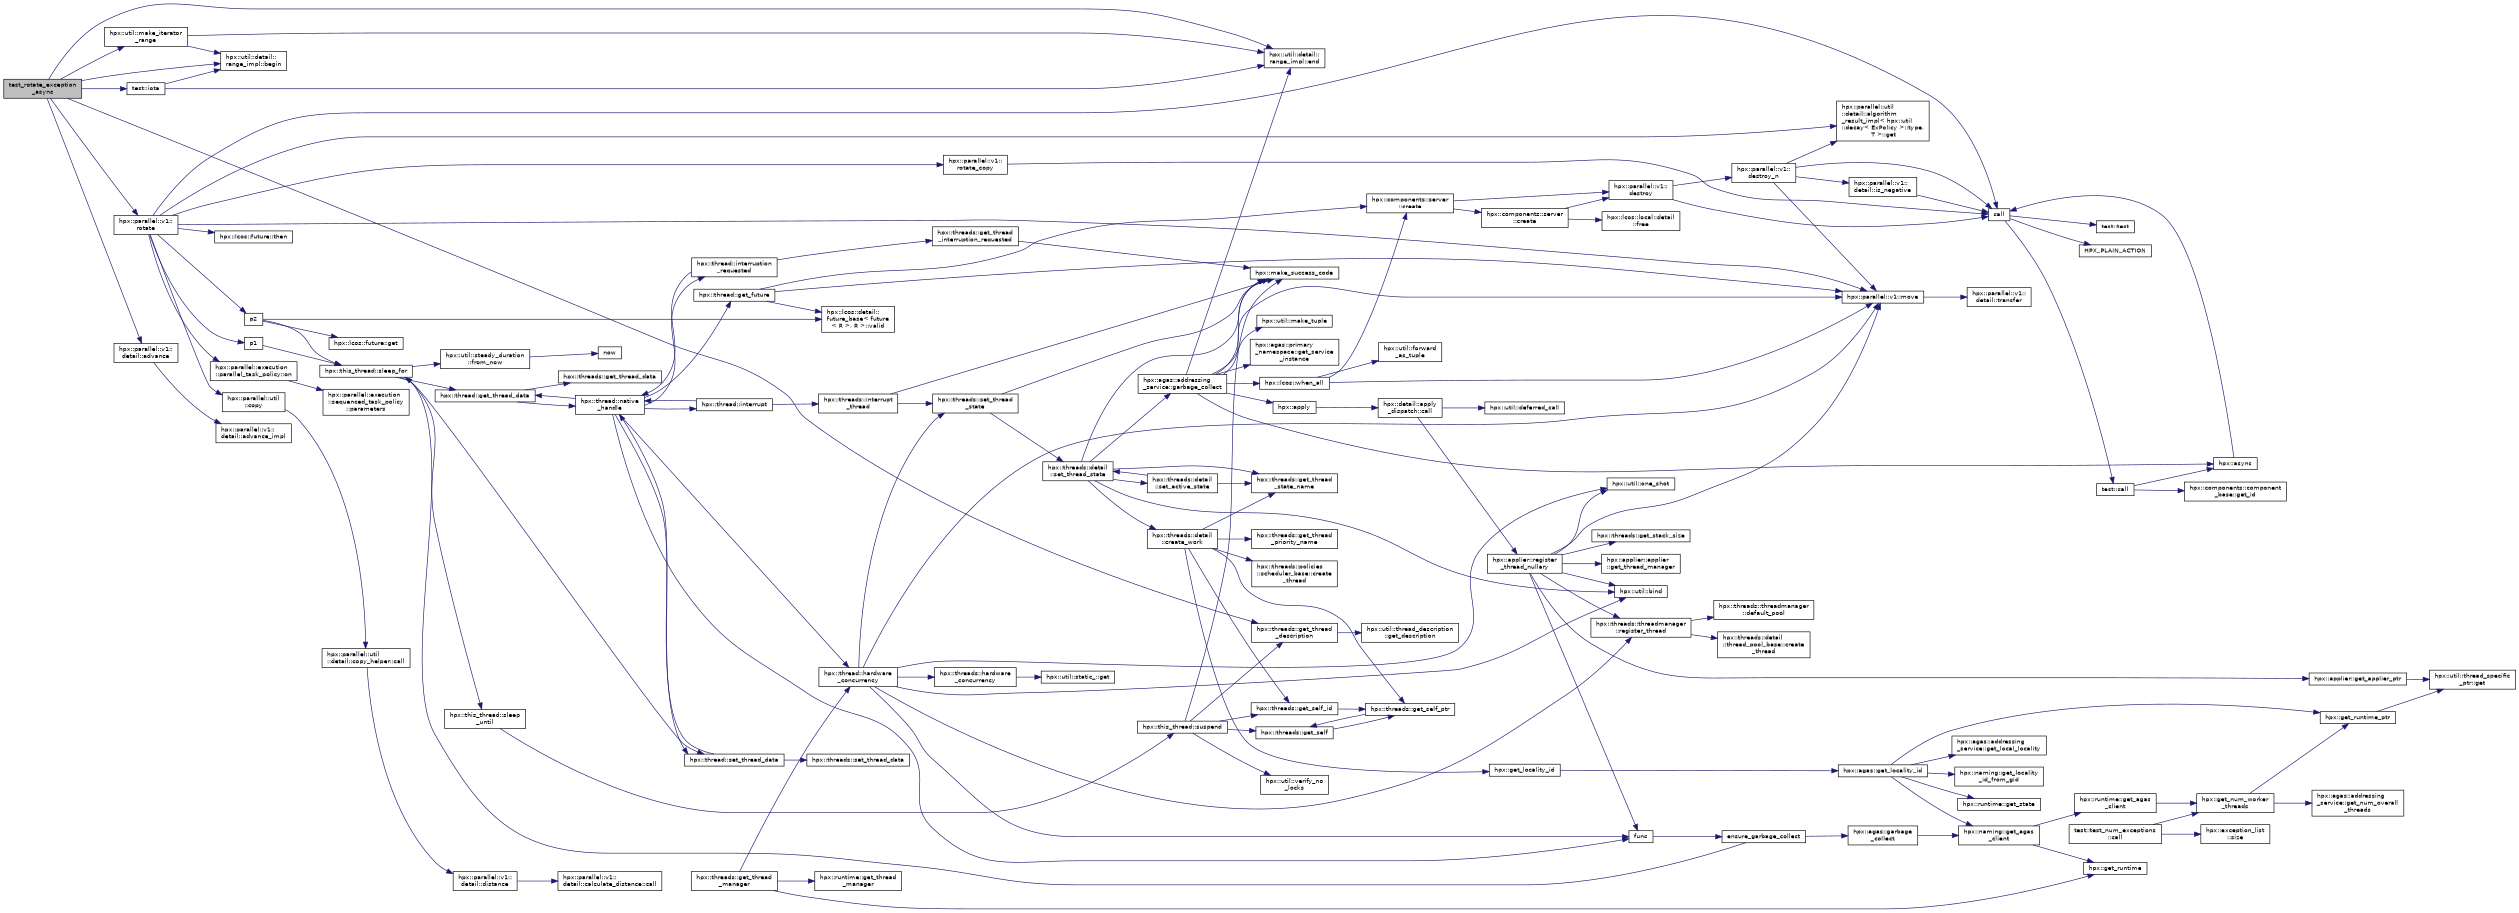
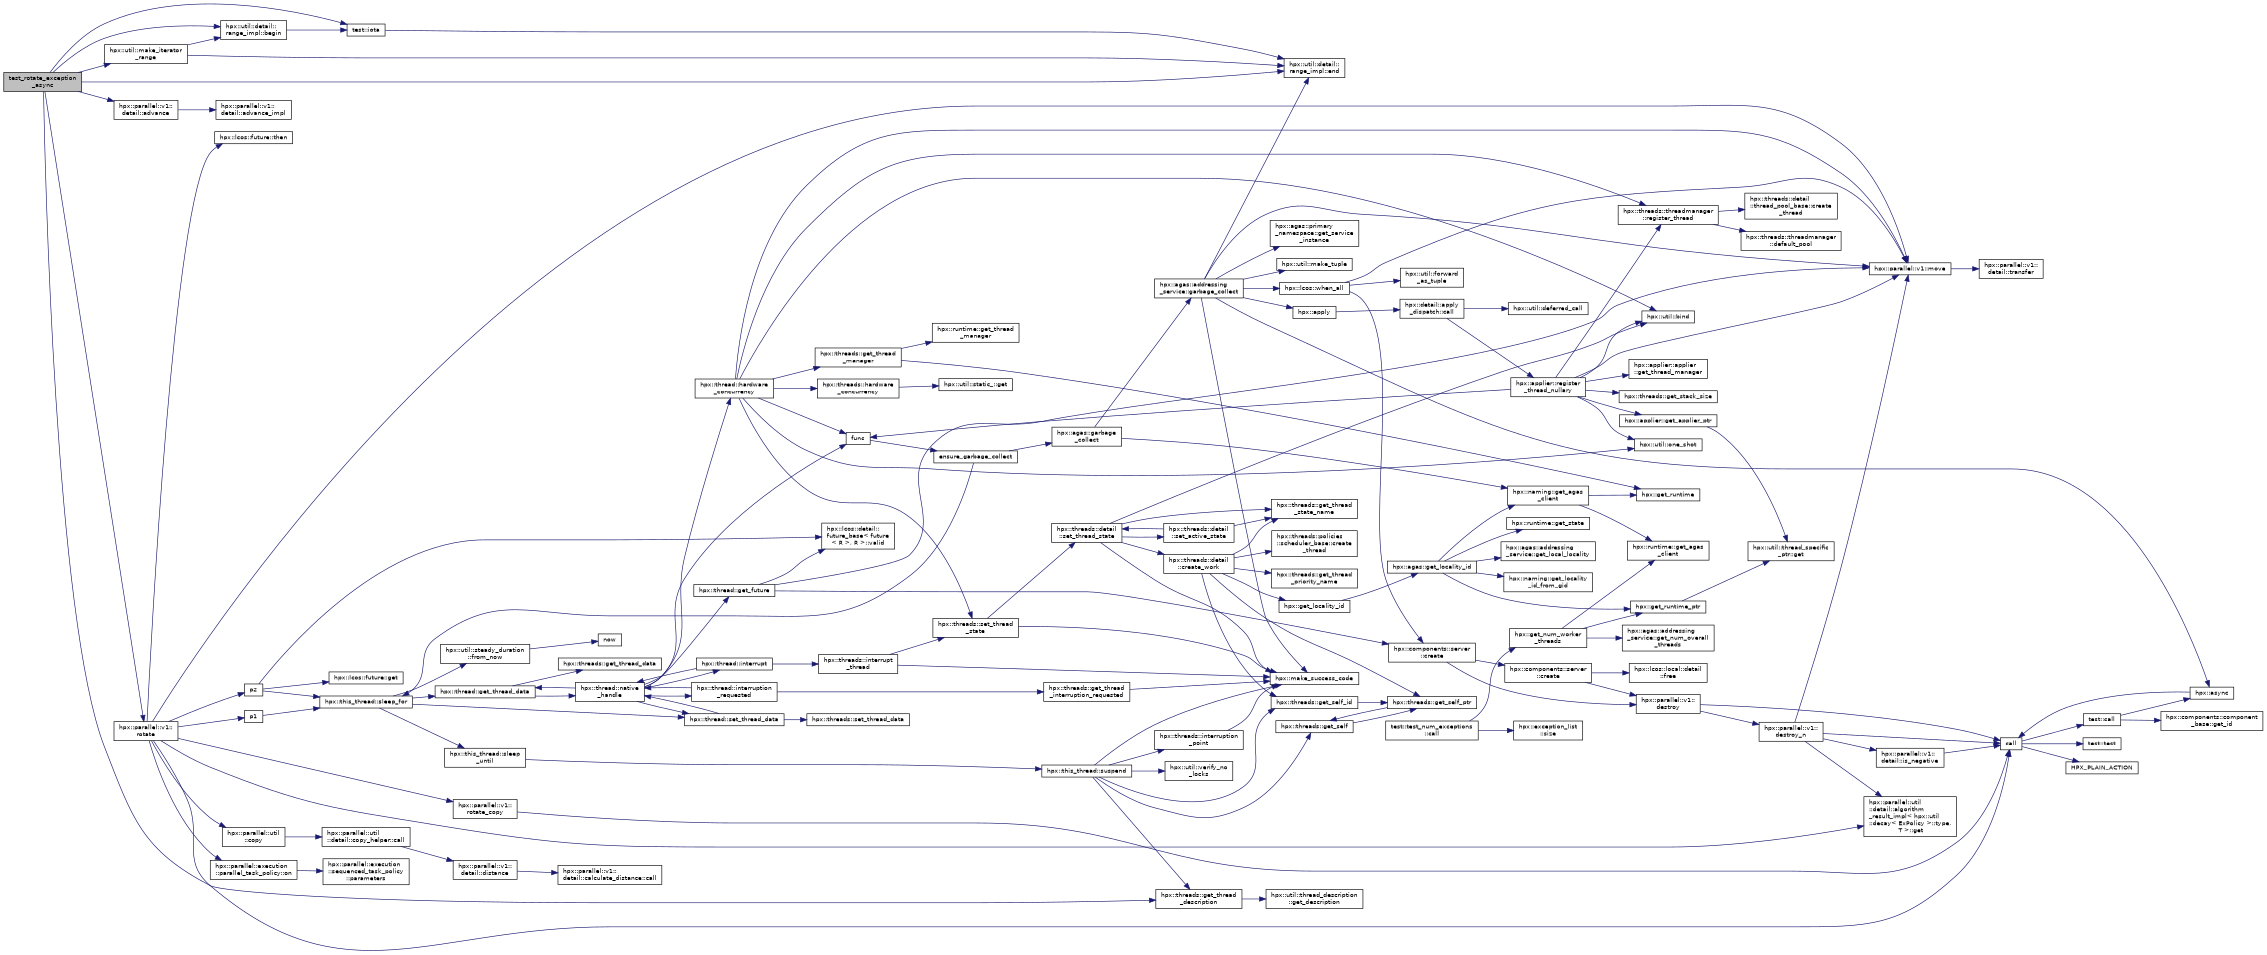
edge "test::iota" -> "hpx::util::detail:: range_impl::begin": reversed
edge "hpx::threads::detail ::set_thread_state" -> "hpx::agas::addressing _service::garbage_collect": now "hpx::agas::garbage _collect" -> "hpx::agas::addressing _service::garbage_collect"
node "hpx::threads::interruption _point": added
edge "hpx::threads::get_thread _manager" -> "hpx::thread::hardware _concurrency": reversed
edge "hpx::runtime::get_agas _client" -> "hpx::get_num_worker _threads": reversed
